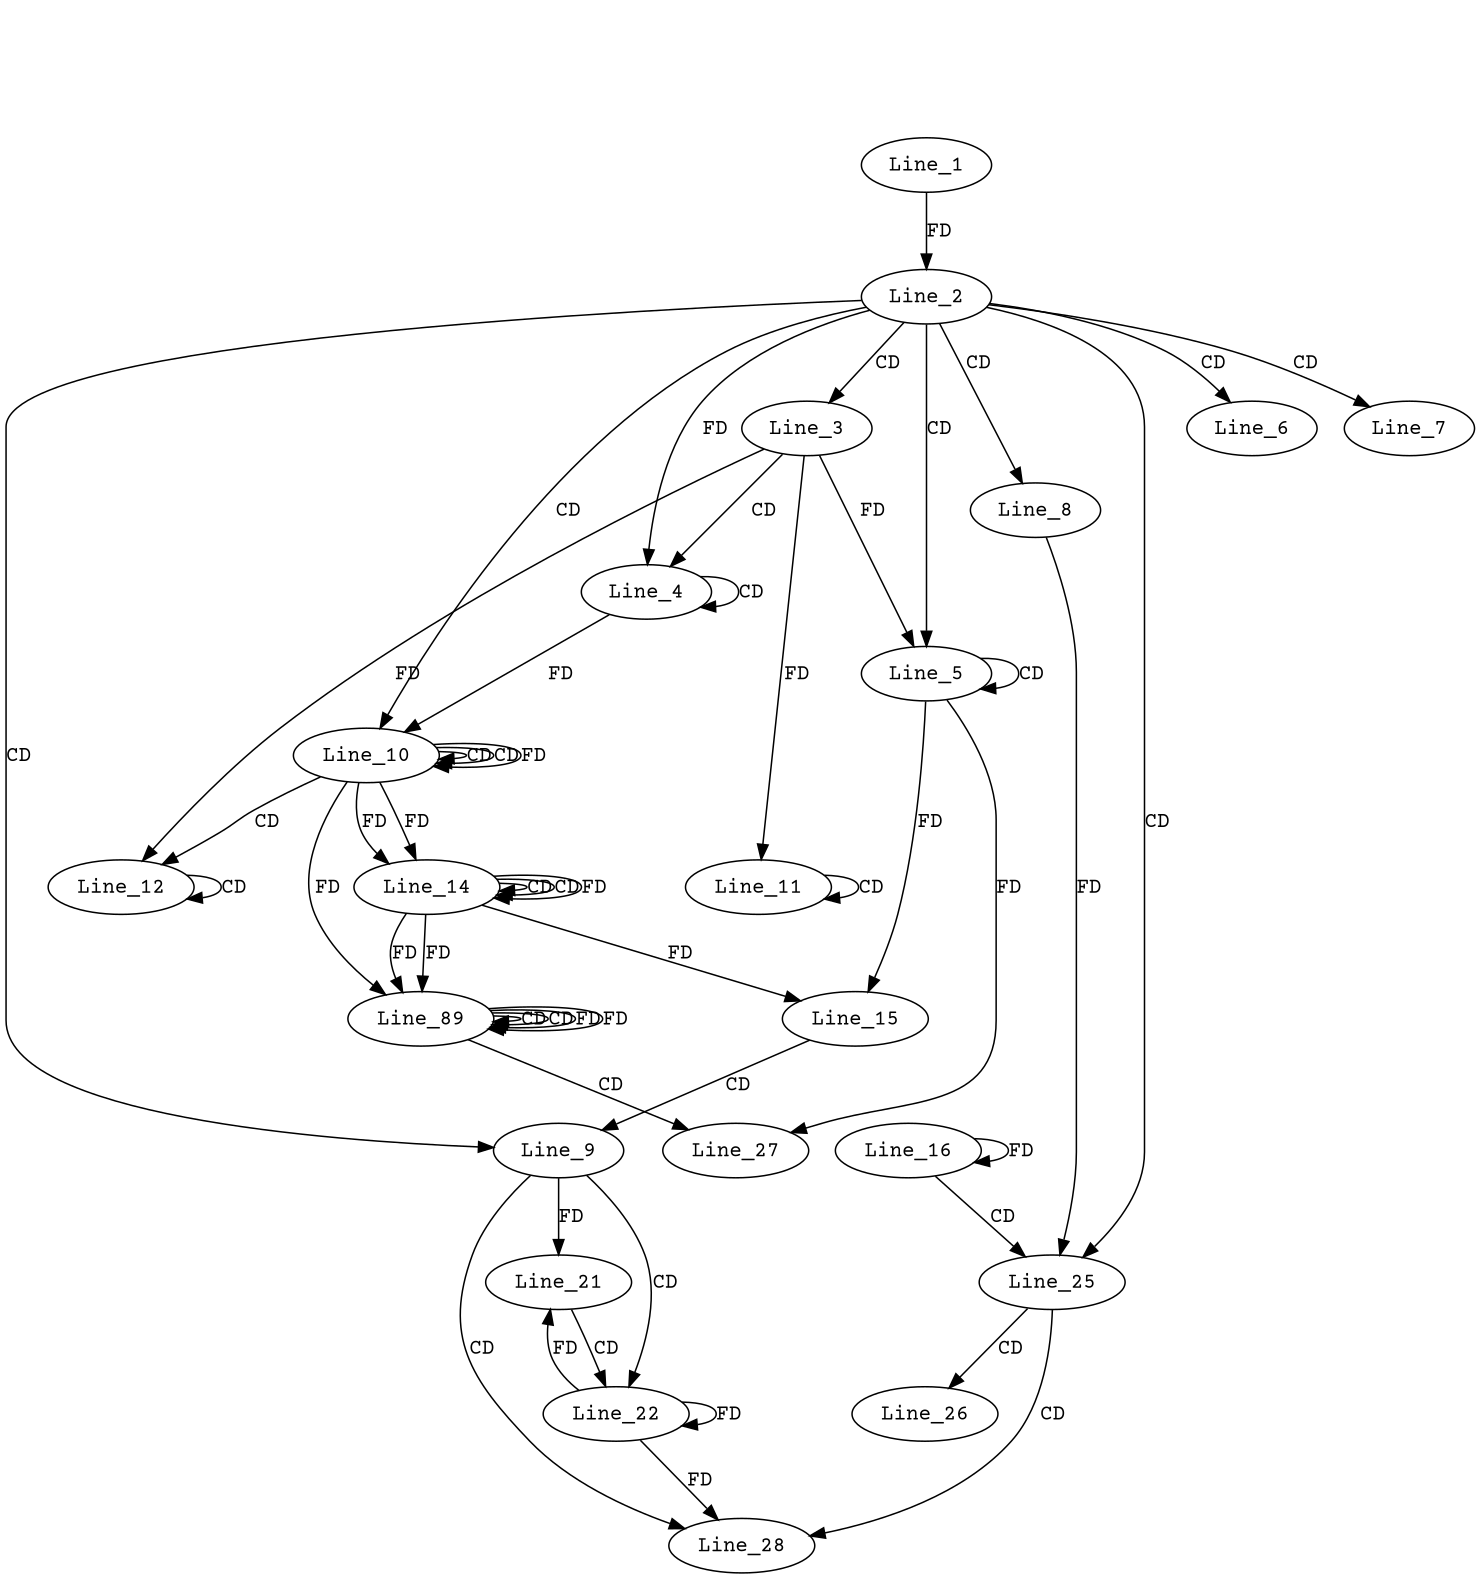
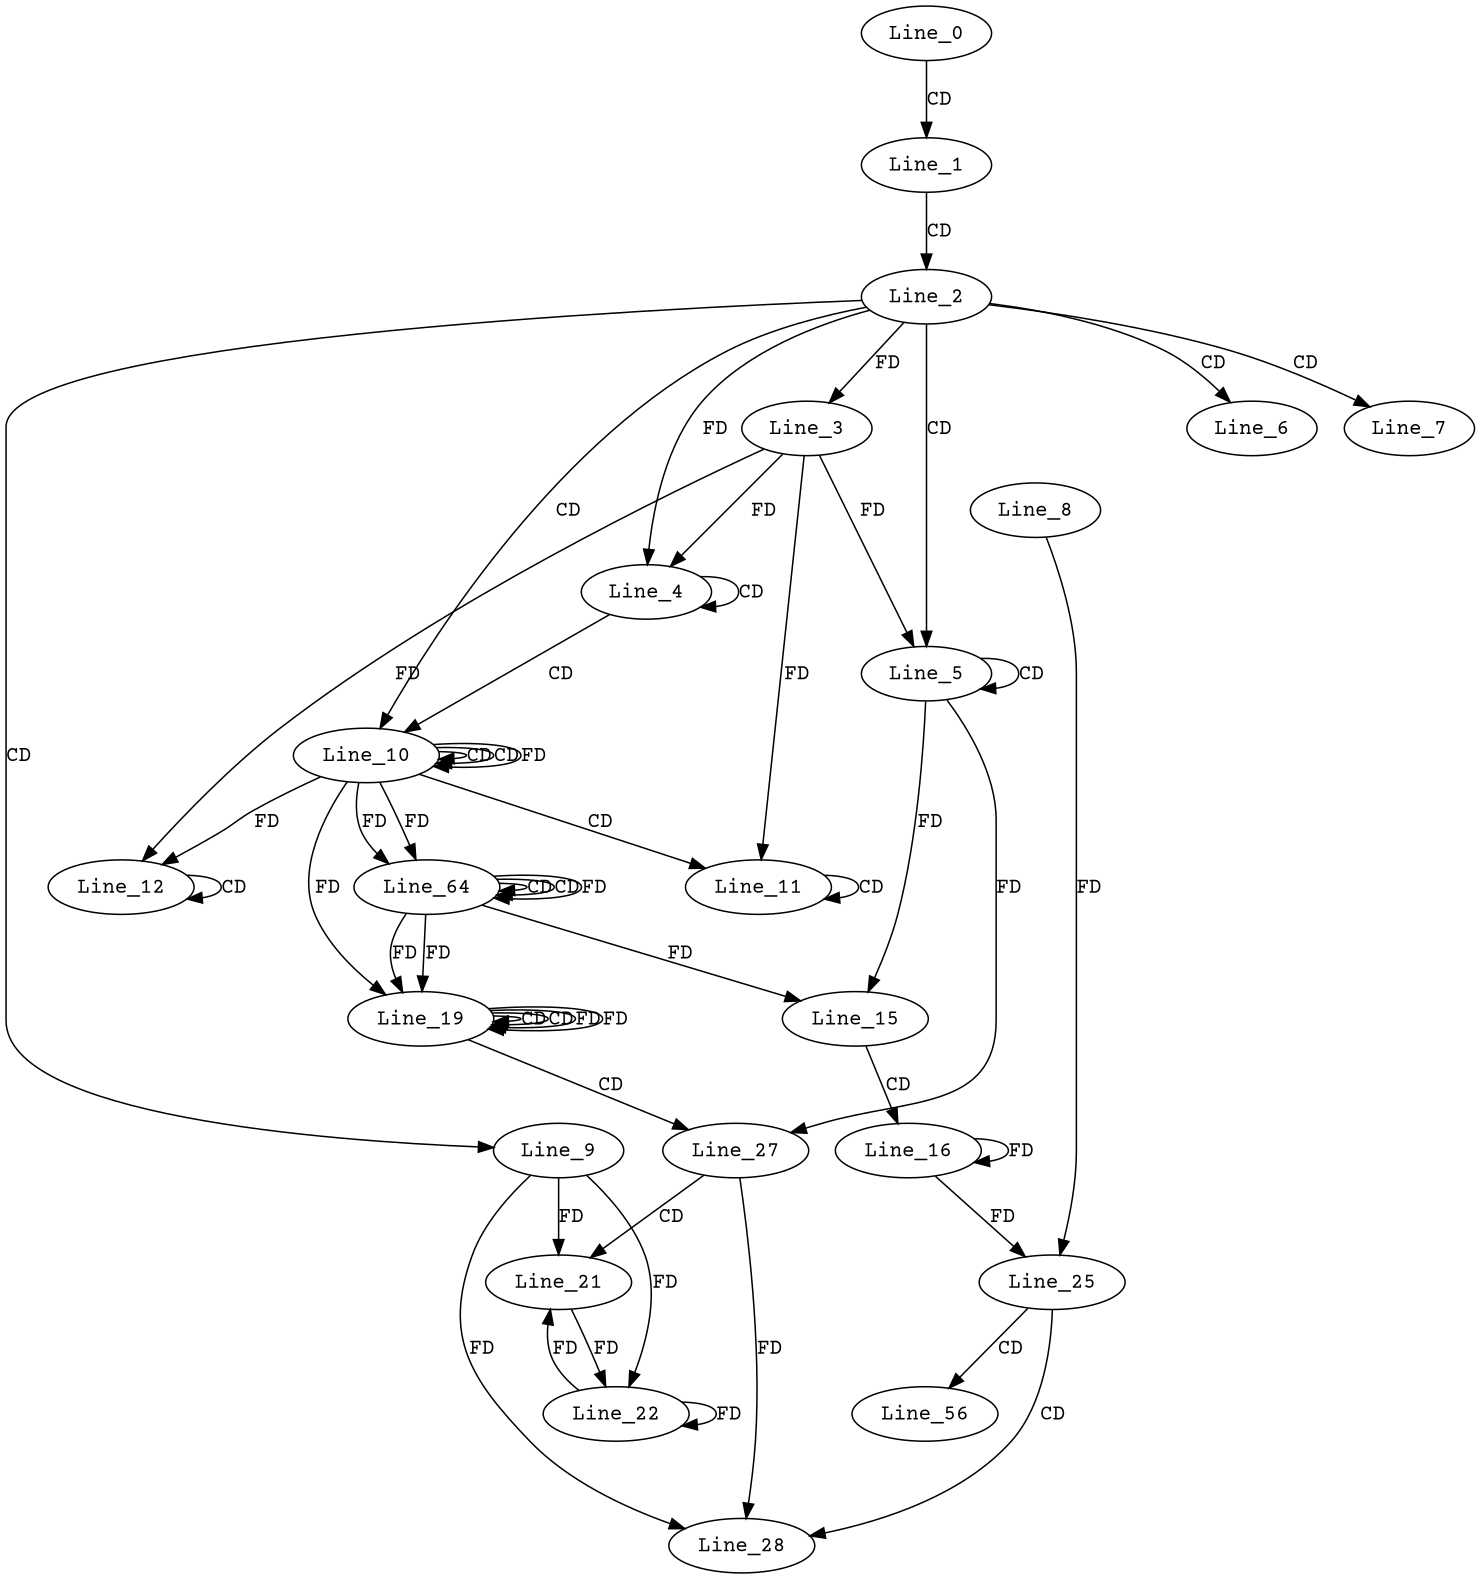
node "Line_0": added
edge "Line_1" -> "Line_2": label "FD" -> "CD"
edge "Line_2" -> "Line_3": label "CD" -> "FD"
edge "Line_2" -> "Line_8": removed, label "CD"
edge "Line_3" -> "Line_4": label "CD" -> "FD"
edge "Line_4" -> "Line_10": label "FD" -> "CD"
edge "Line_2" -> "Line_25": removed, label "CD"
edge "Line_10" -> "Line_11": added, label "CD"
edge "Line_10" -> "Line_12": label "CD" -> "FD"
node "Line_14": label "Line_14" -> "Line_64"
node "Line_89": label "Line_89" -> "Line_19"
edge "Line_15" -> "Line_9": now "Line_15" -> "Line_16"
edge "Line_27" -> "Line_21": added, label "CD"
edge "Line_16" -> "Line_25": label "CD" -> "FD"
edge "Line_9" -> "Line_22": label "CD" -> "FD"
edge "Line_9" -> "Line_28": label "CD" -> "FD"
edge "Line_21" -> "Line_22": label "CD" -> "FD"
node "Line_26": label "Line_26" -> "Line_56"
edge "Line_22" -> "Line_28": now "Line_27" -> "Line_28"
